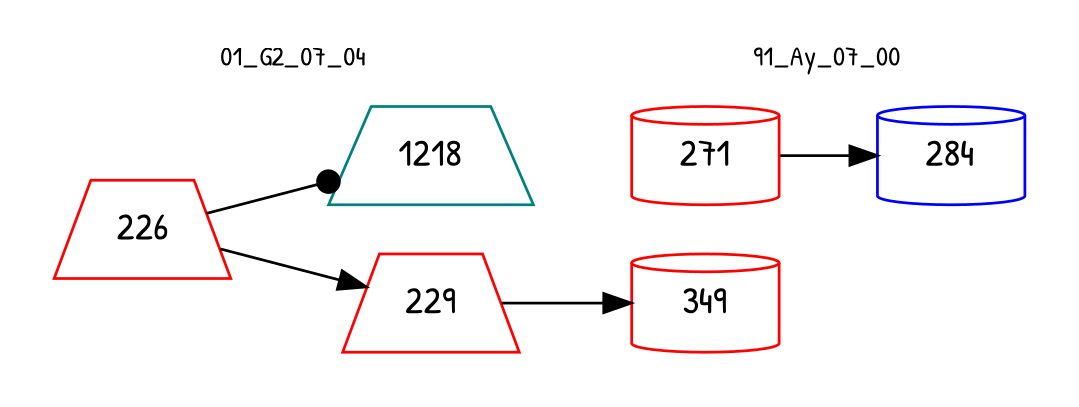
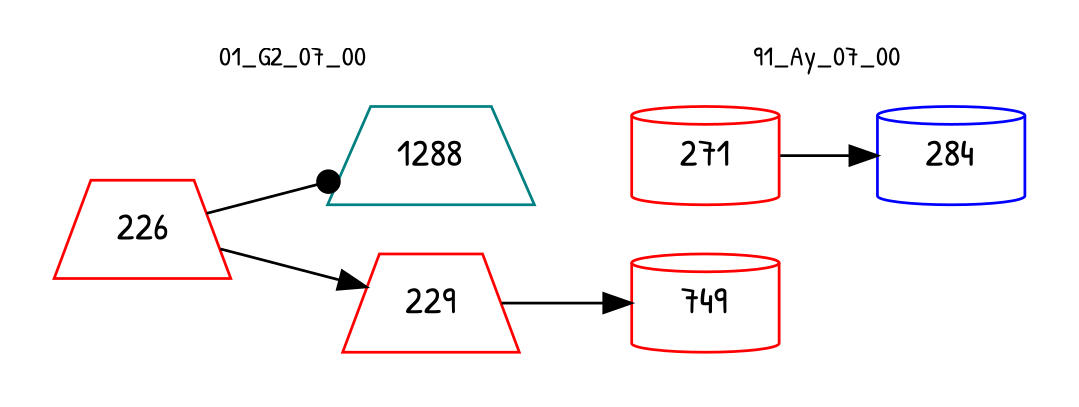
cluster "01_G2_07_04": label "01_G2_07_04" -> "01_G2_07_00"
node "1218": label "1218" -> "1288"
node "349": label "349" -> "749"
